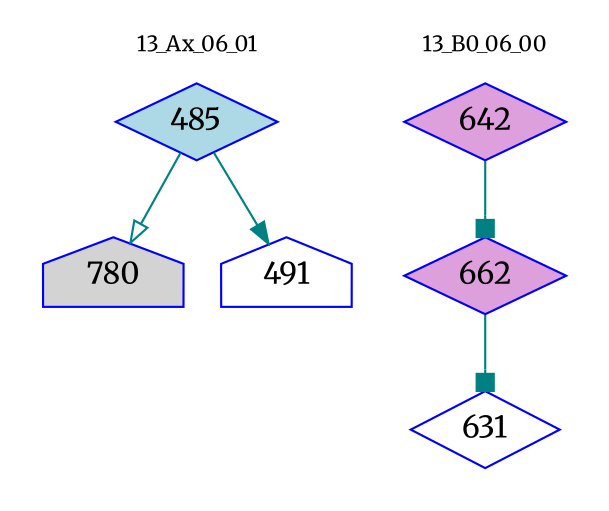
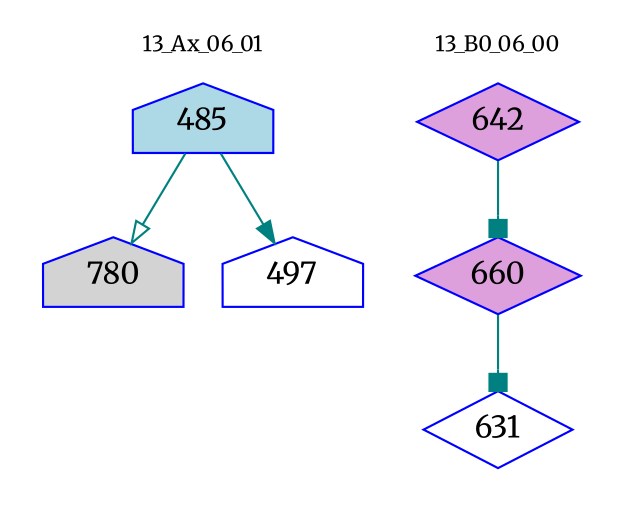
node "485": shape diamond -> house
node "491": label "491" -> "497"
node "662": label "662" -> "660"
